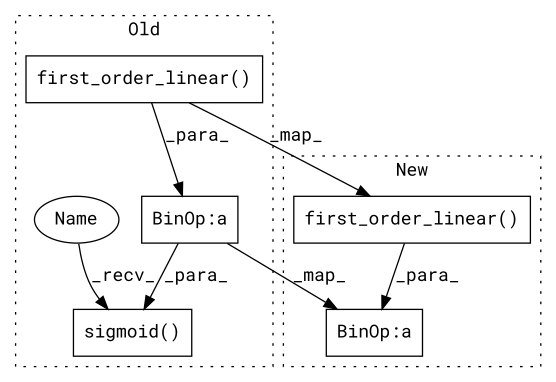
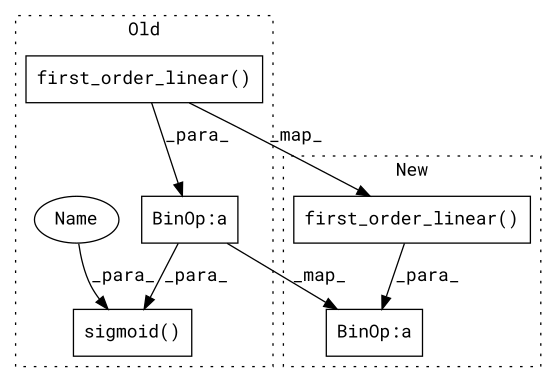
edge "Name" -> "sigmoid()": label "_recv_" -> "_para_"
